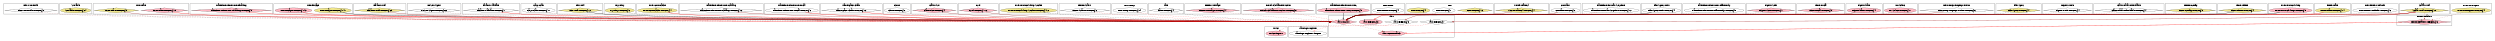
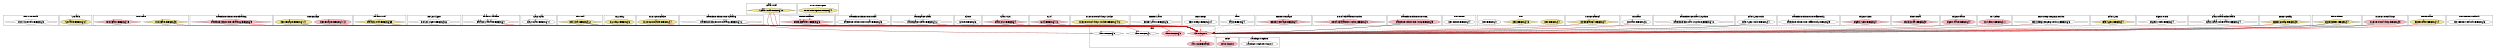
node "DateTime::Format::Strptime::BEGIN@12": shape ellipse -> diamond
edge "HTTP::Config::BEGIN@5" -> "vars::import": style dashed -> bold
edge "XML::Bare::BEGIN@15" -> "vars::import": style bold -> dashed
edge "HTTP::Headers::BEGIN@6" -> "vars::CORE:match": now "HTTP::Headers::BEGIN@6" -> "vars::import"
